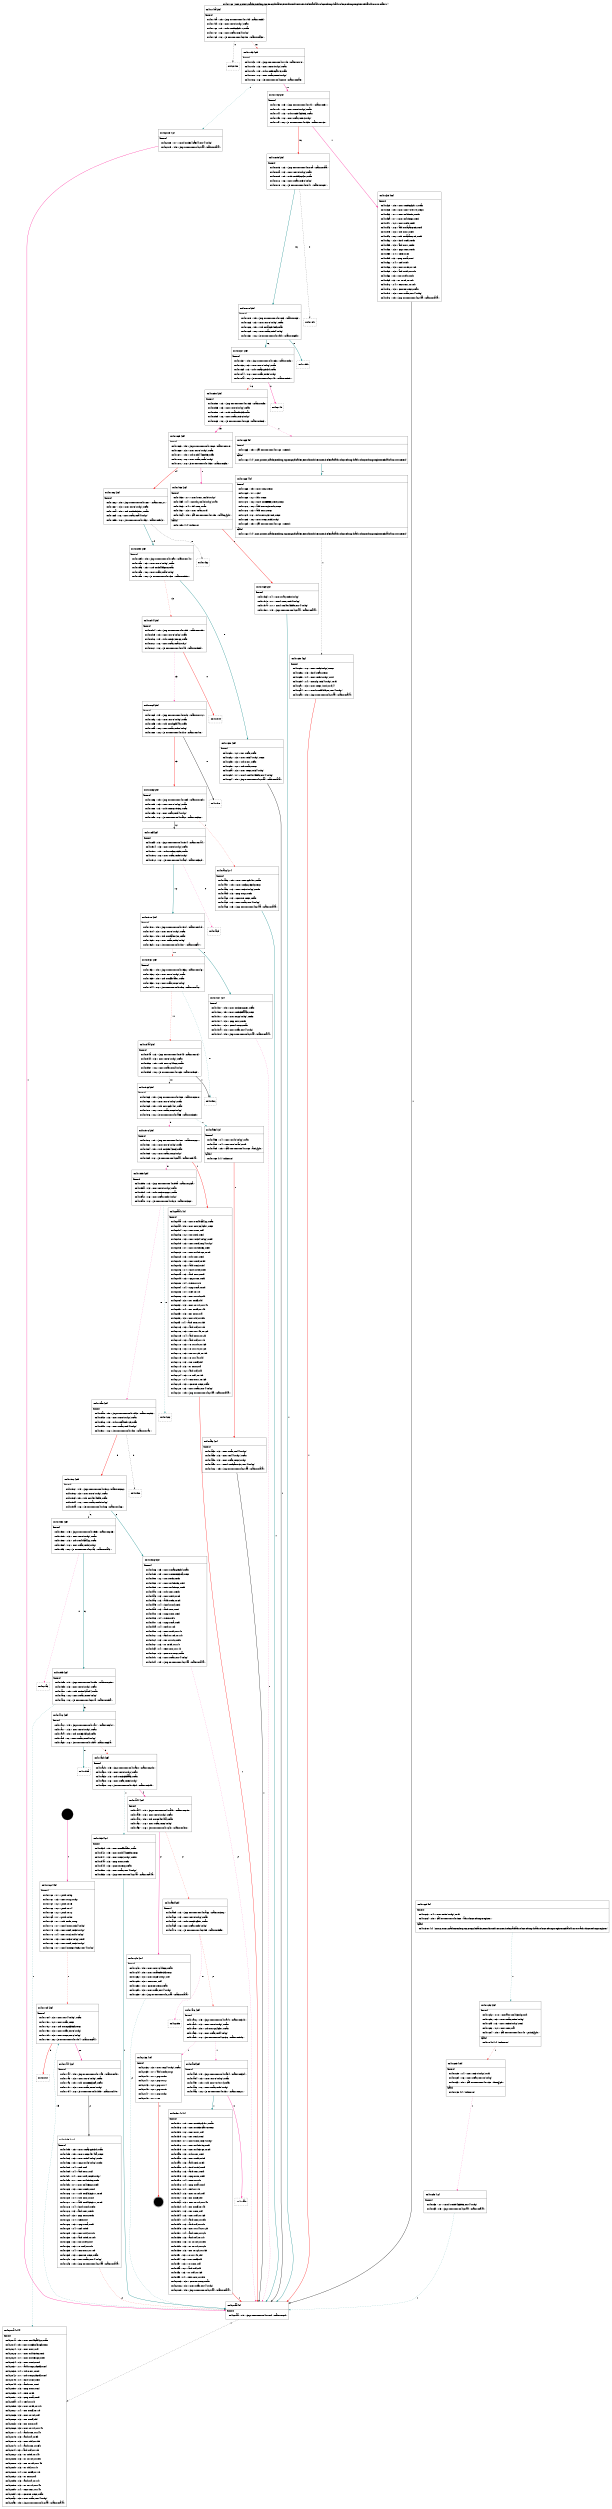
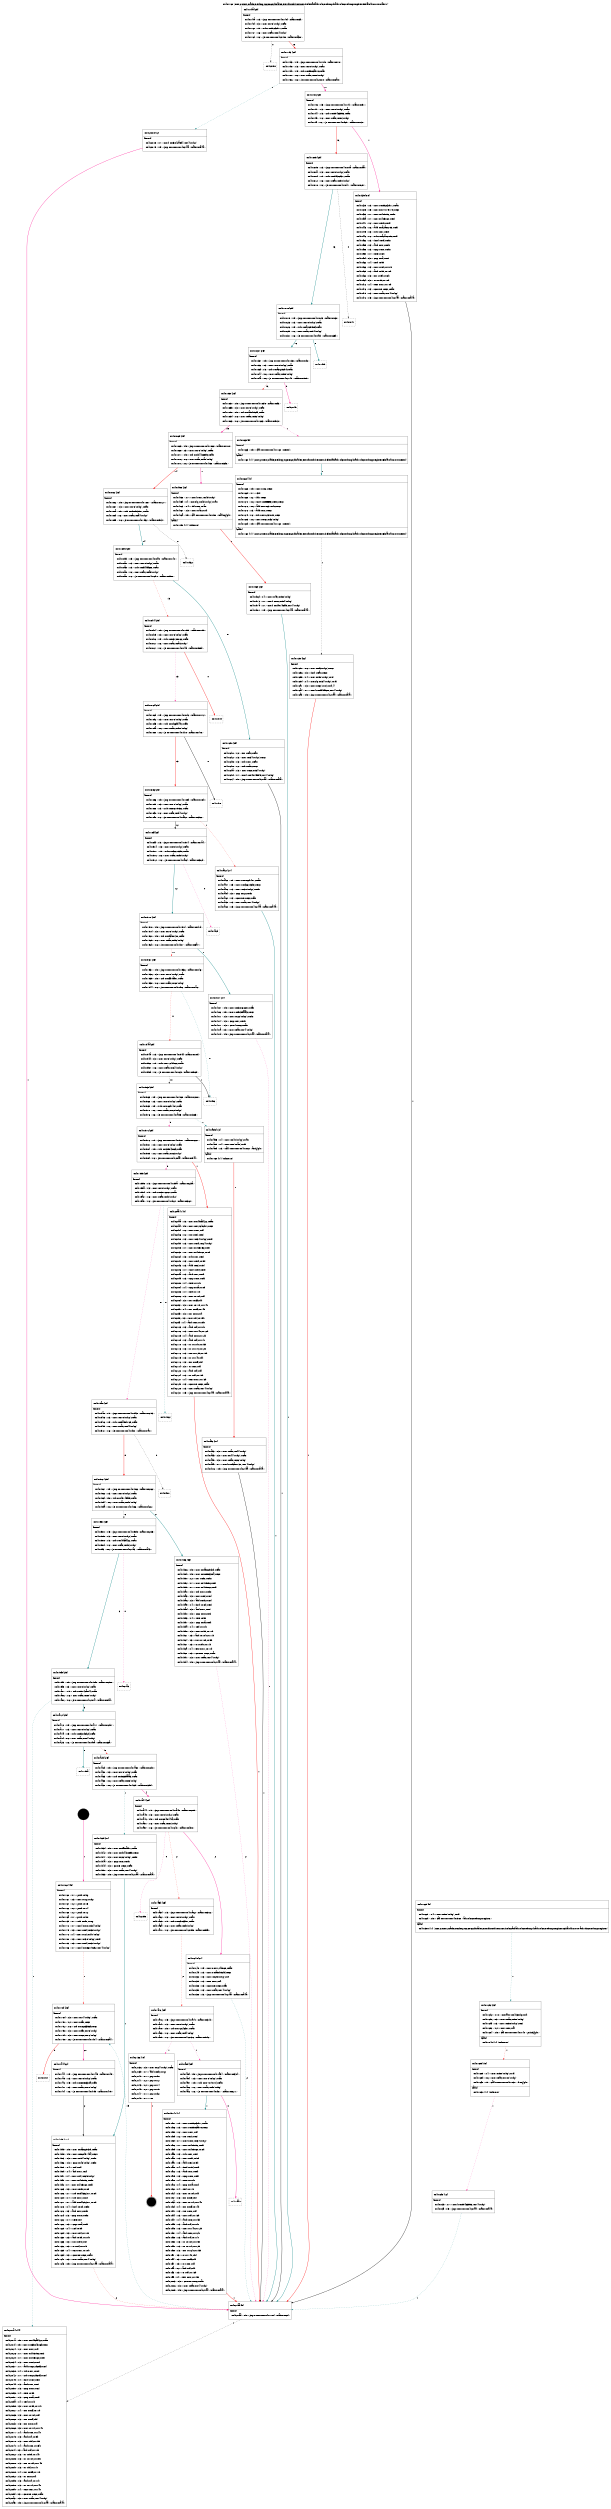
edge "0x4017ba [25]" -> "0x4017d3 [25]": style dashed -> bold
edge "0x401a5d [25]" -> "0x402155": now "0x401a44 [25]" -> "0x402155"
edge "0x401b3d [27]" -> "0x4021aa [5]": now "0x401b3d [27]" -> "0x401bd9 [111]"
